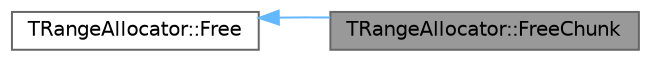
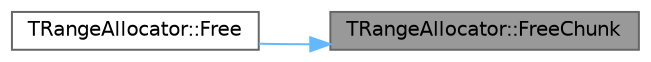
edge "TRangeAllocator::FreeChunk" -> "TRangeAllocator::Free": reversed
